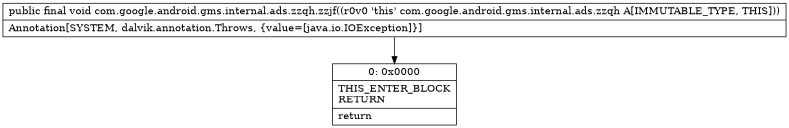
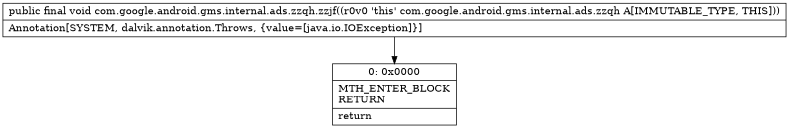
node "0: 0x0000": text "THIS_ENTER_BLOCK" -> "MTH_ENTER_BLOCK"
